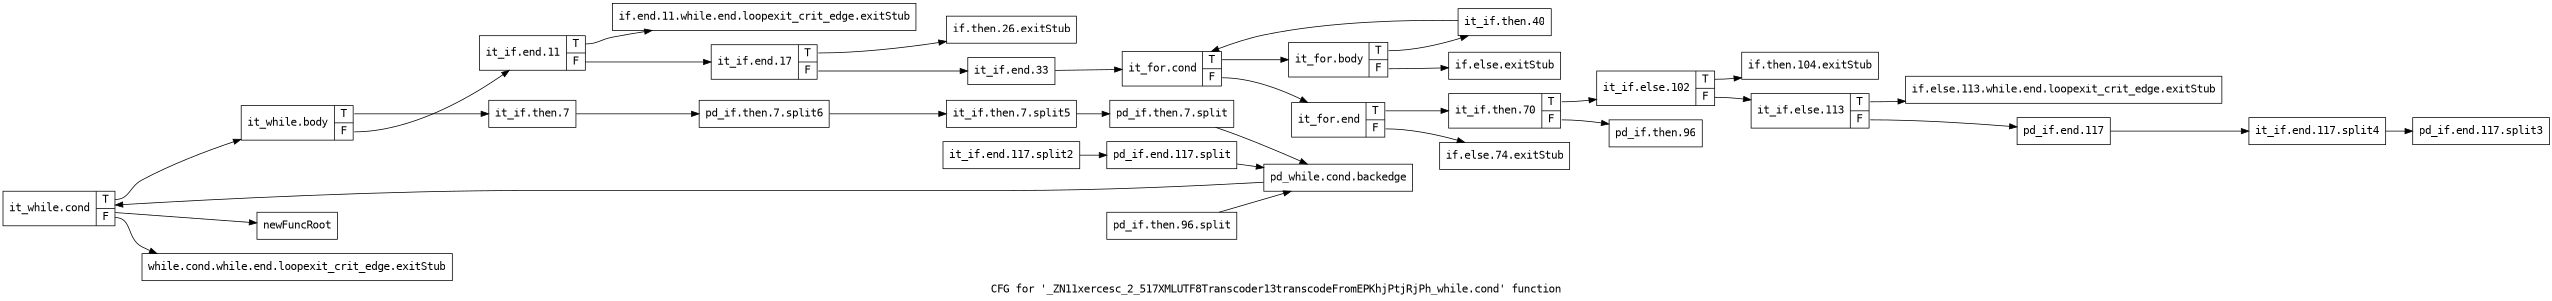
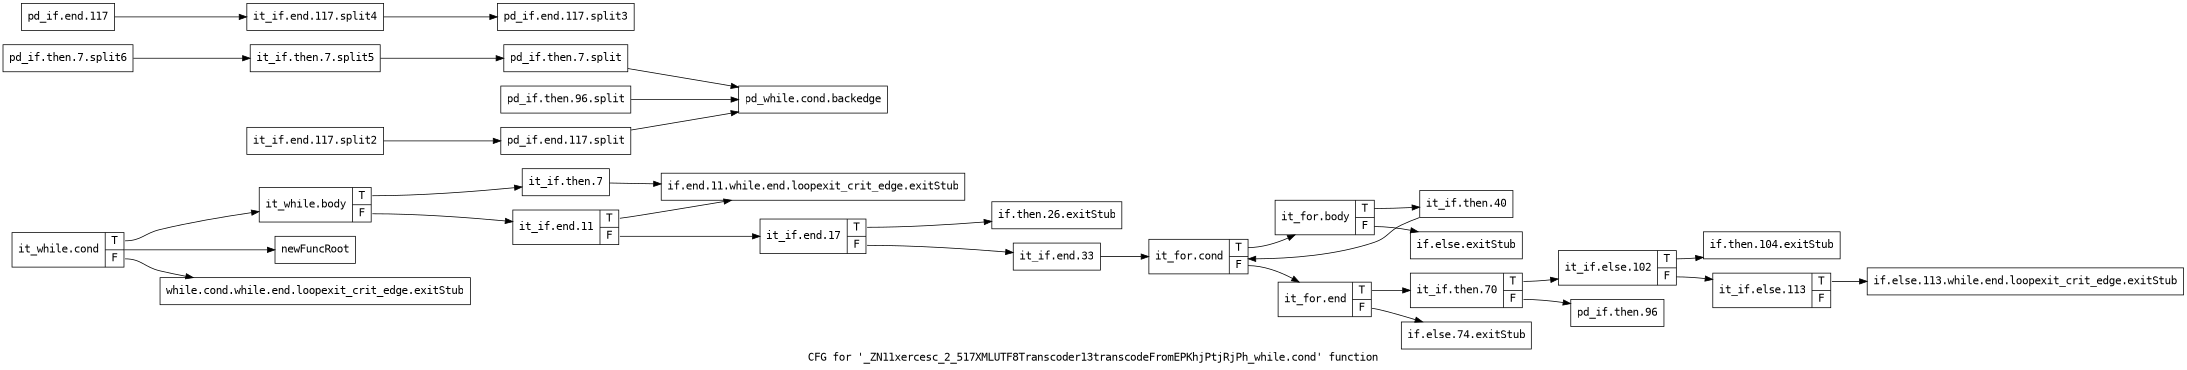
edge "it_if.then.7" -> "pd_if.then.7.split6": now "it_if.then.7" -> "if.end.11.while.end.loopexit_crit_edge.exitStub"
edge "it_if.else.113" -> "pd_if.end.117": removed
edge "pd_while.cond.backedge" -> "it_while.cond": removed
